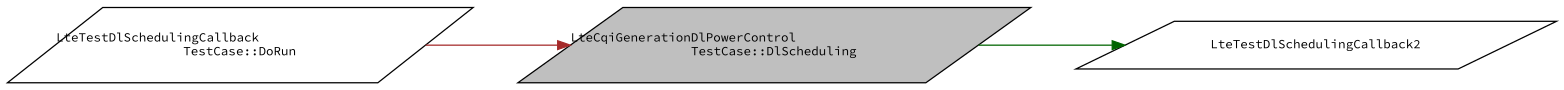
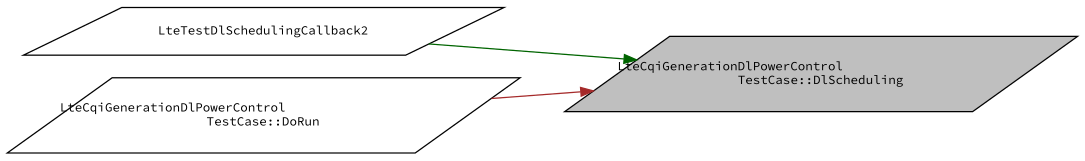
node "LteTestDlSchedulingCallback TestCase::DoRun": label "LteTestDlSchedulingCallback TestCase::DoRun" -> "LteCqiGenerationDlPowerControl TestCase::DoRun"
edge "LteCqiGenerationDlPowerControl TestCase::DlScheduling" -> "LteTestDlSchedulingCallback2": reversed
